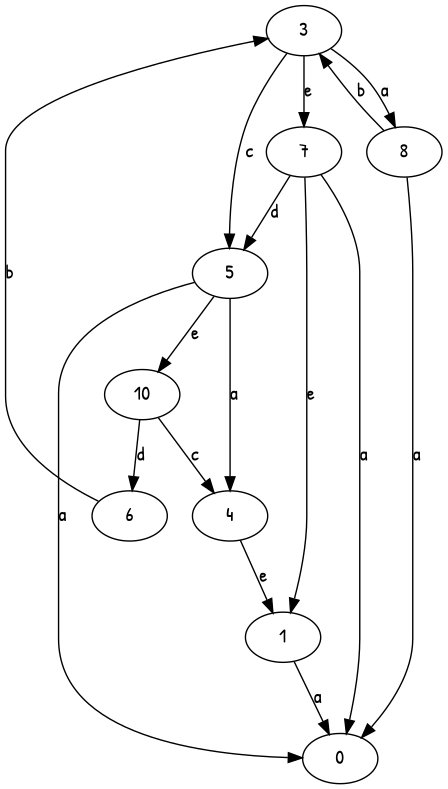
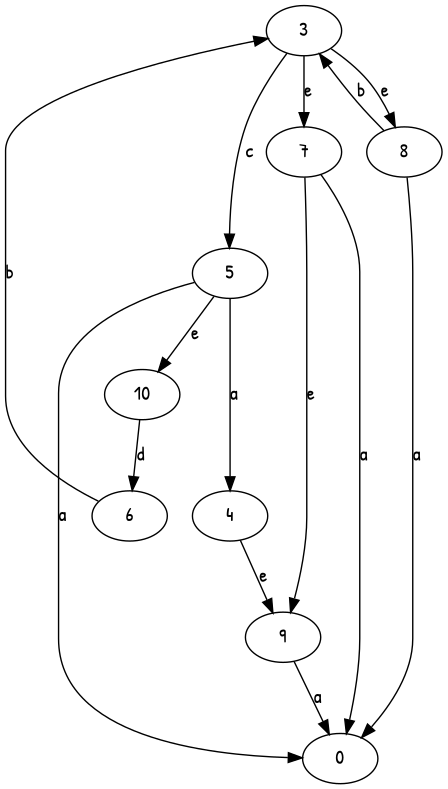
edge "3" -> "8": label "a" -> "e"
edge "7" -> "5": removed, label "d"
edge "10" -> "4": removed, label "c"
node "1": label "1" -> "9"
